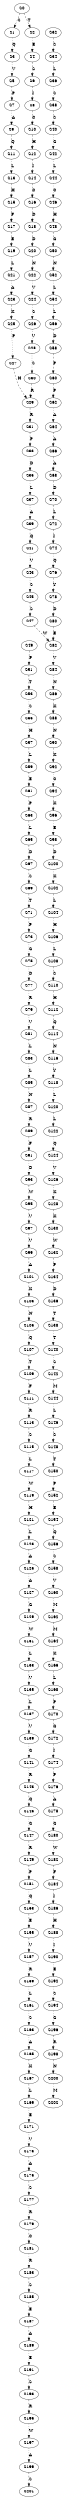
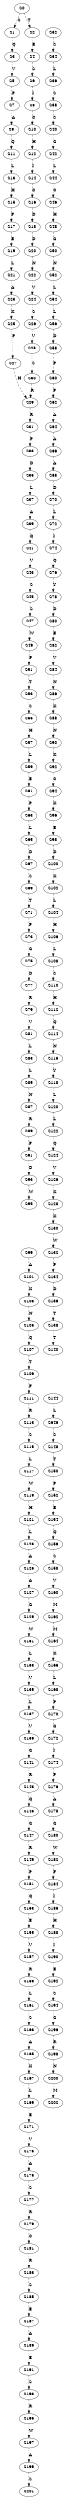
edge "S47" -> "S82": now "S47" -> "S49"
node "S97": removed
node "S142": removed
node "S146": label "S146" -> "S646"
